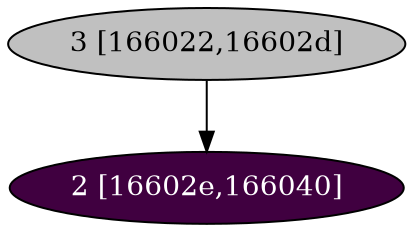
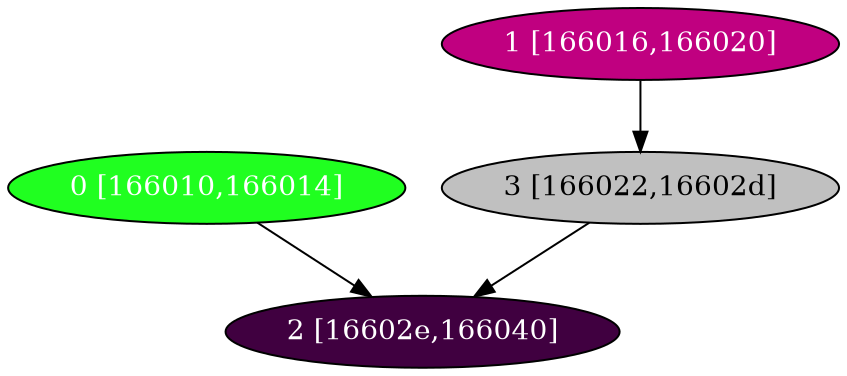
node "1 [166016,166020]": added
node "0 [166010,166014]": added
